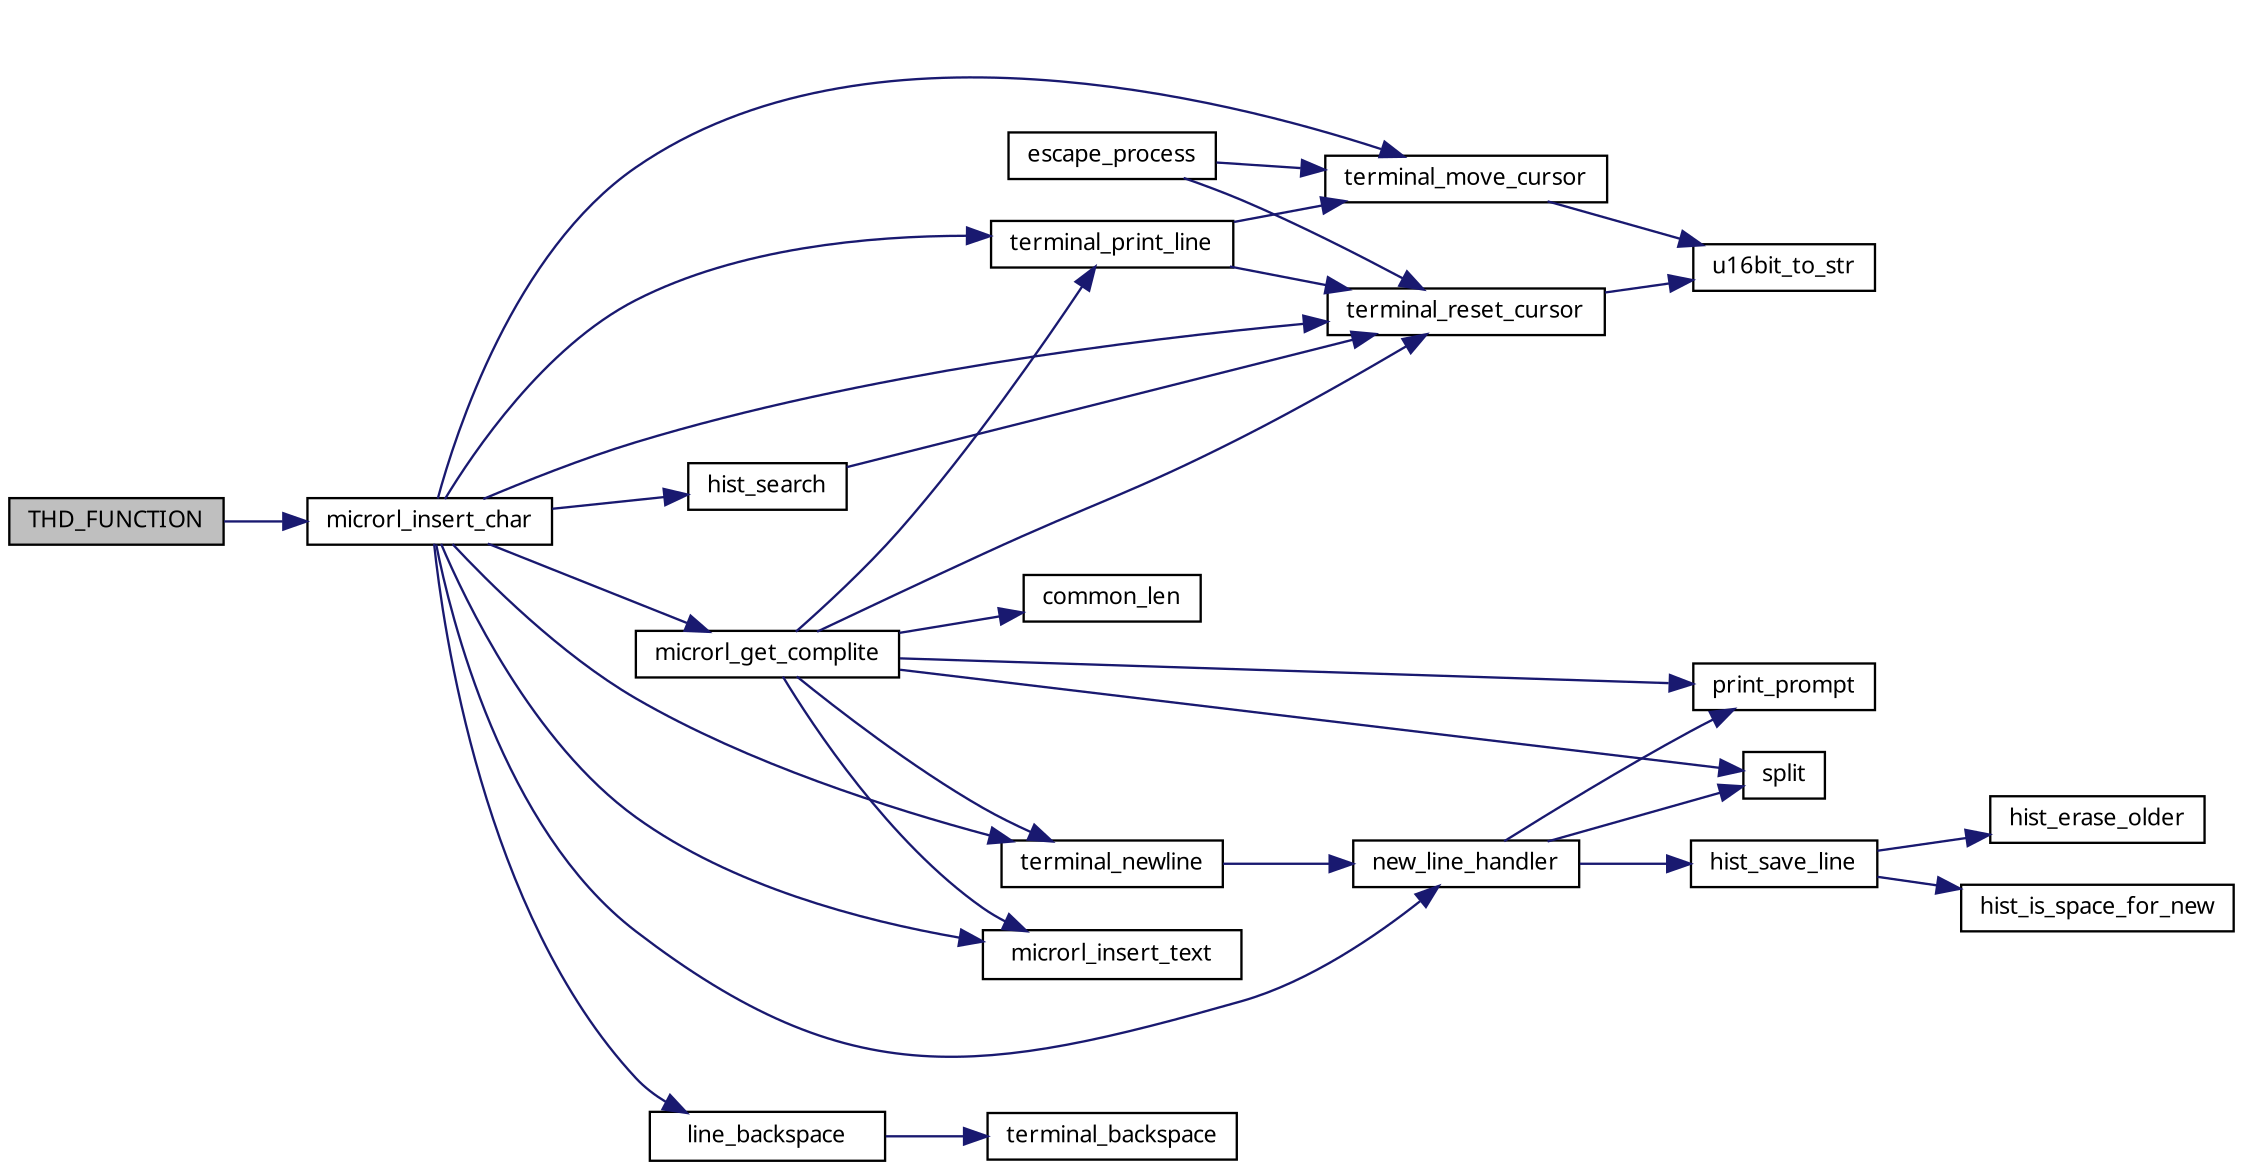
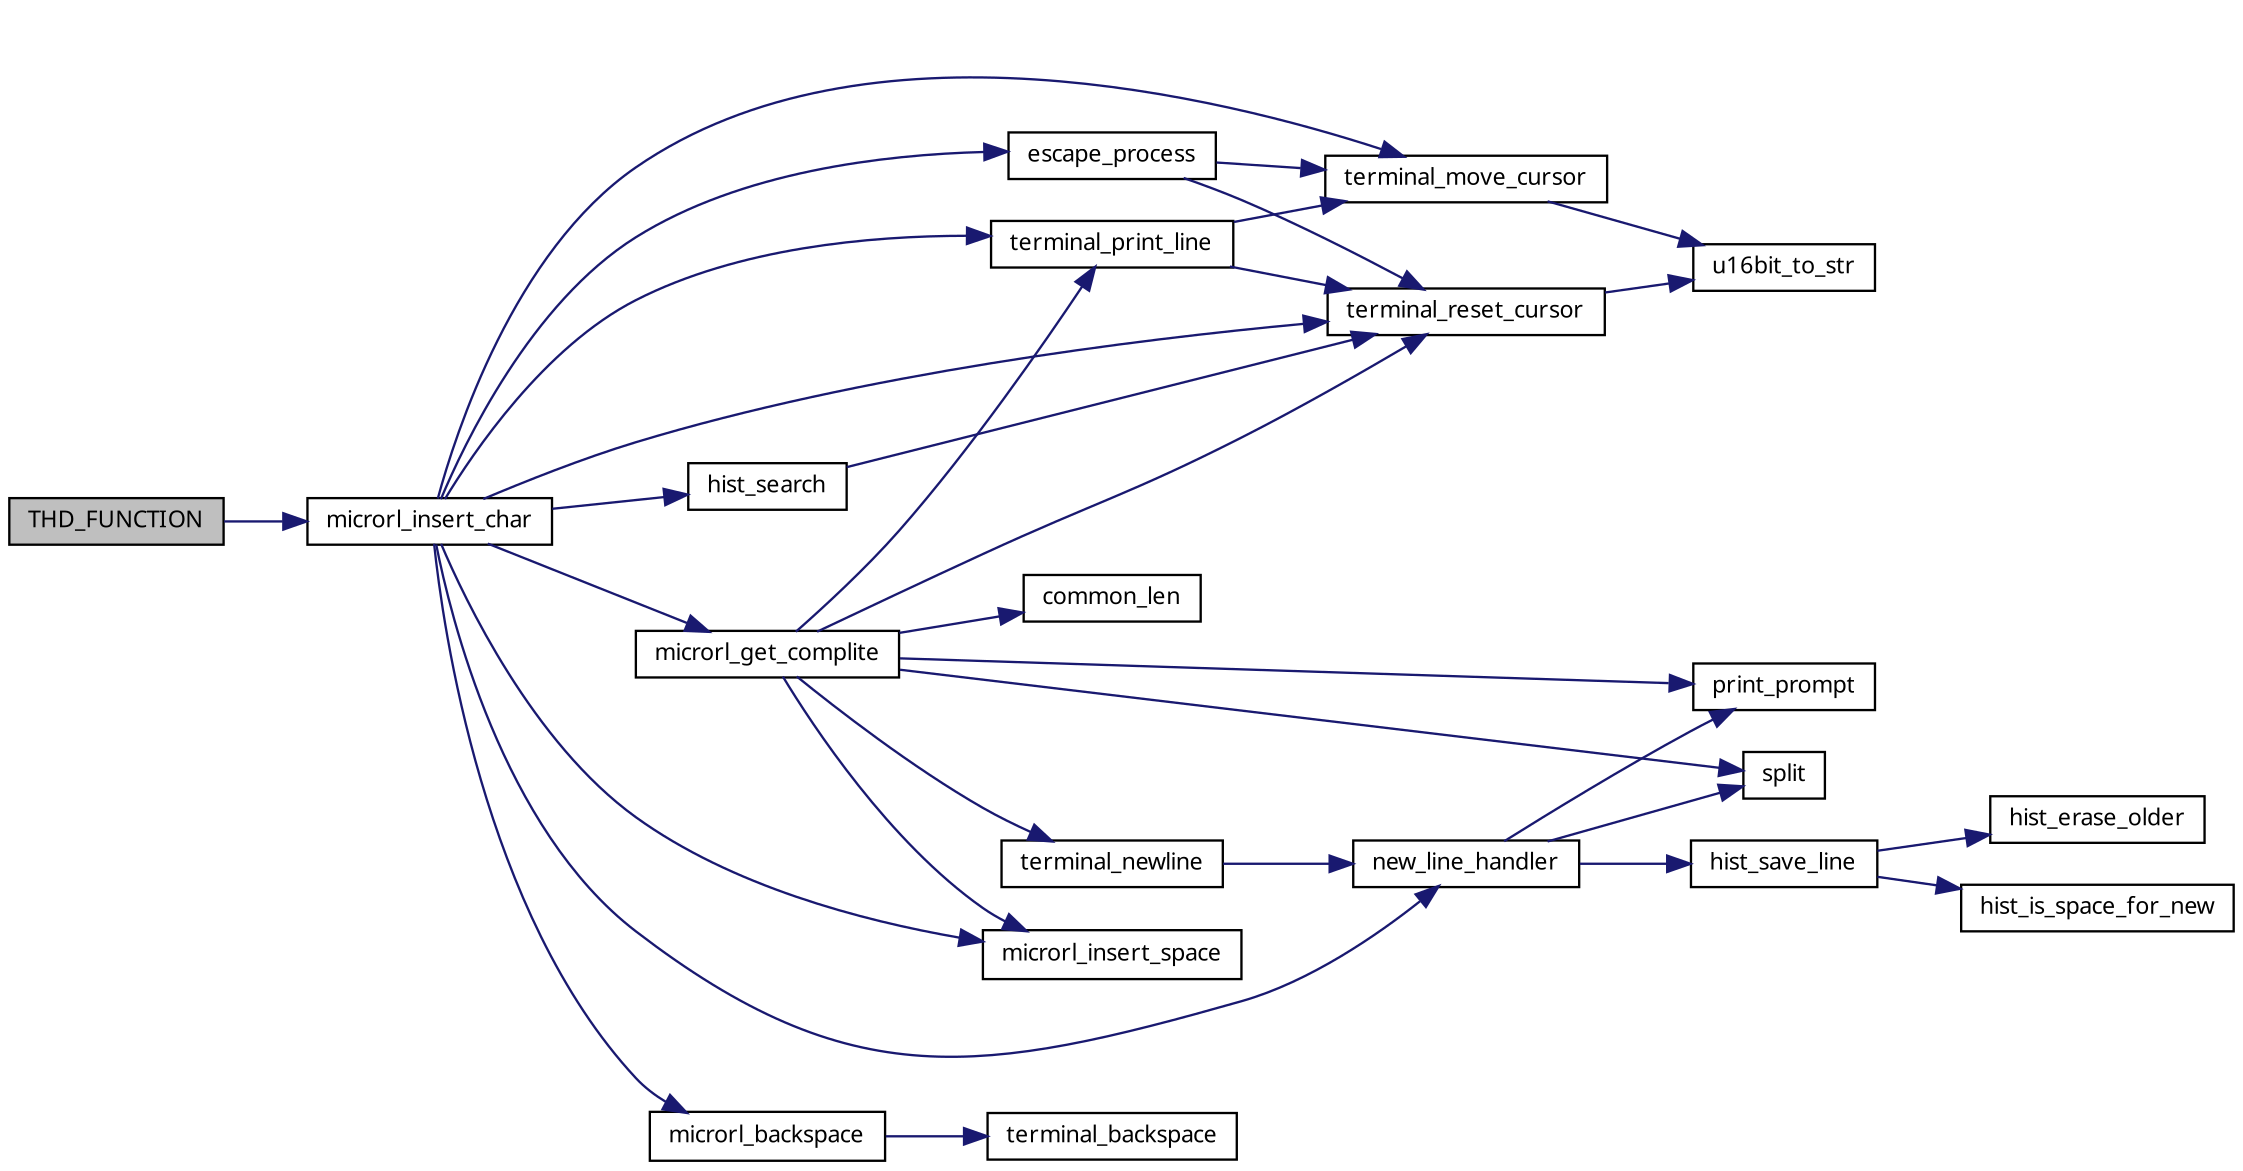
edge "microrl_insert_char" -> "terminal_newline": now "microrl_insert_char" -> "escape_process"
node "microrl_insert_text": label "microrl_insert_text" -> "microrl_insert_space"
node "line_backspace": label "line_backspace" -> "microrl_backspace"
